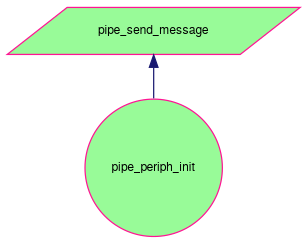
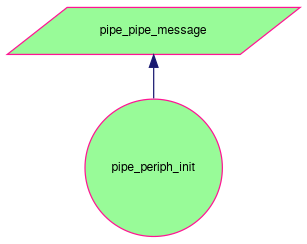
node "pipe_send_message": label "pipe_send_message" -> "pipe_pipe_message"
